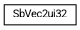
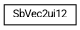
node "SbVec2ui32": label "SbVec2ui32" -> "SbVec2ui12"
